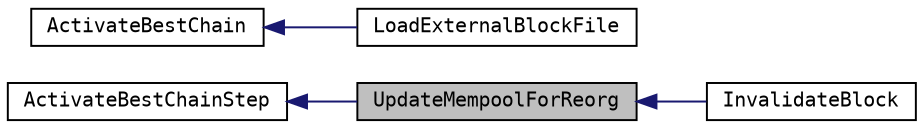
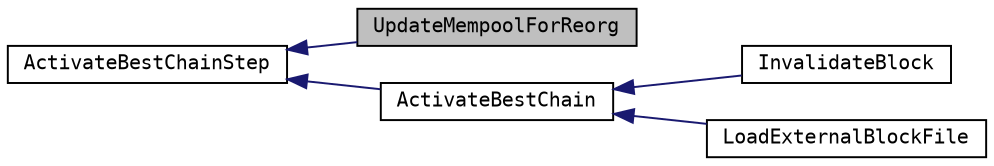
edge "ActivateBestChain" -> "ActivateBestChainStep": added
edge "InvalidateBlock" -> "UpdateMempoolForReorg": now "InvalidateBlock" -> "ActivateBestChain"
